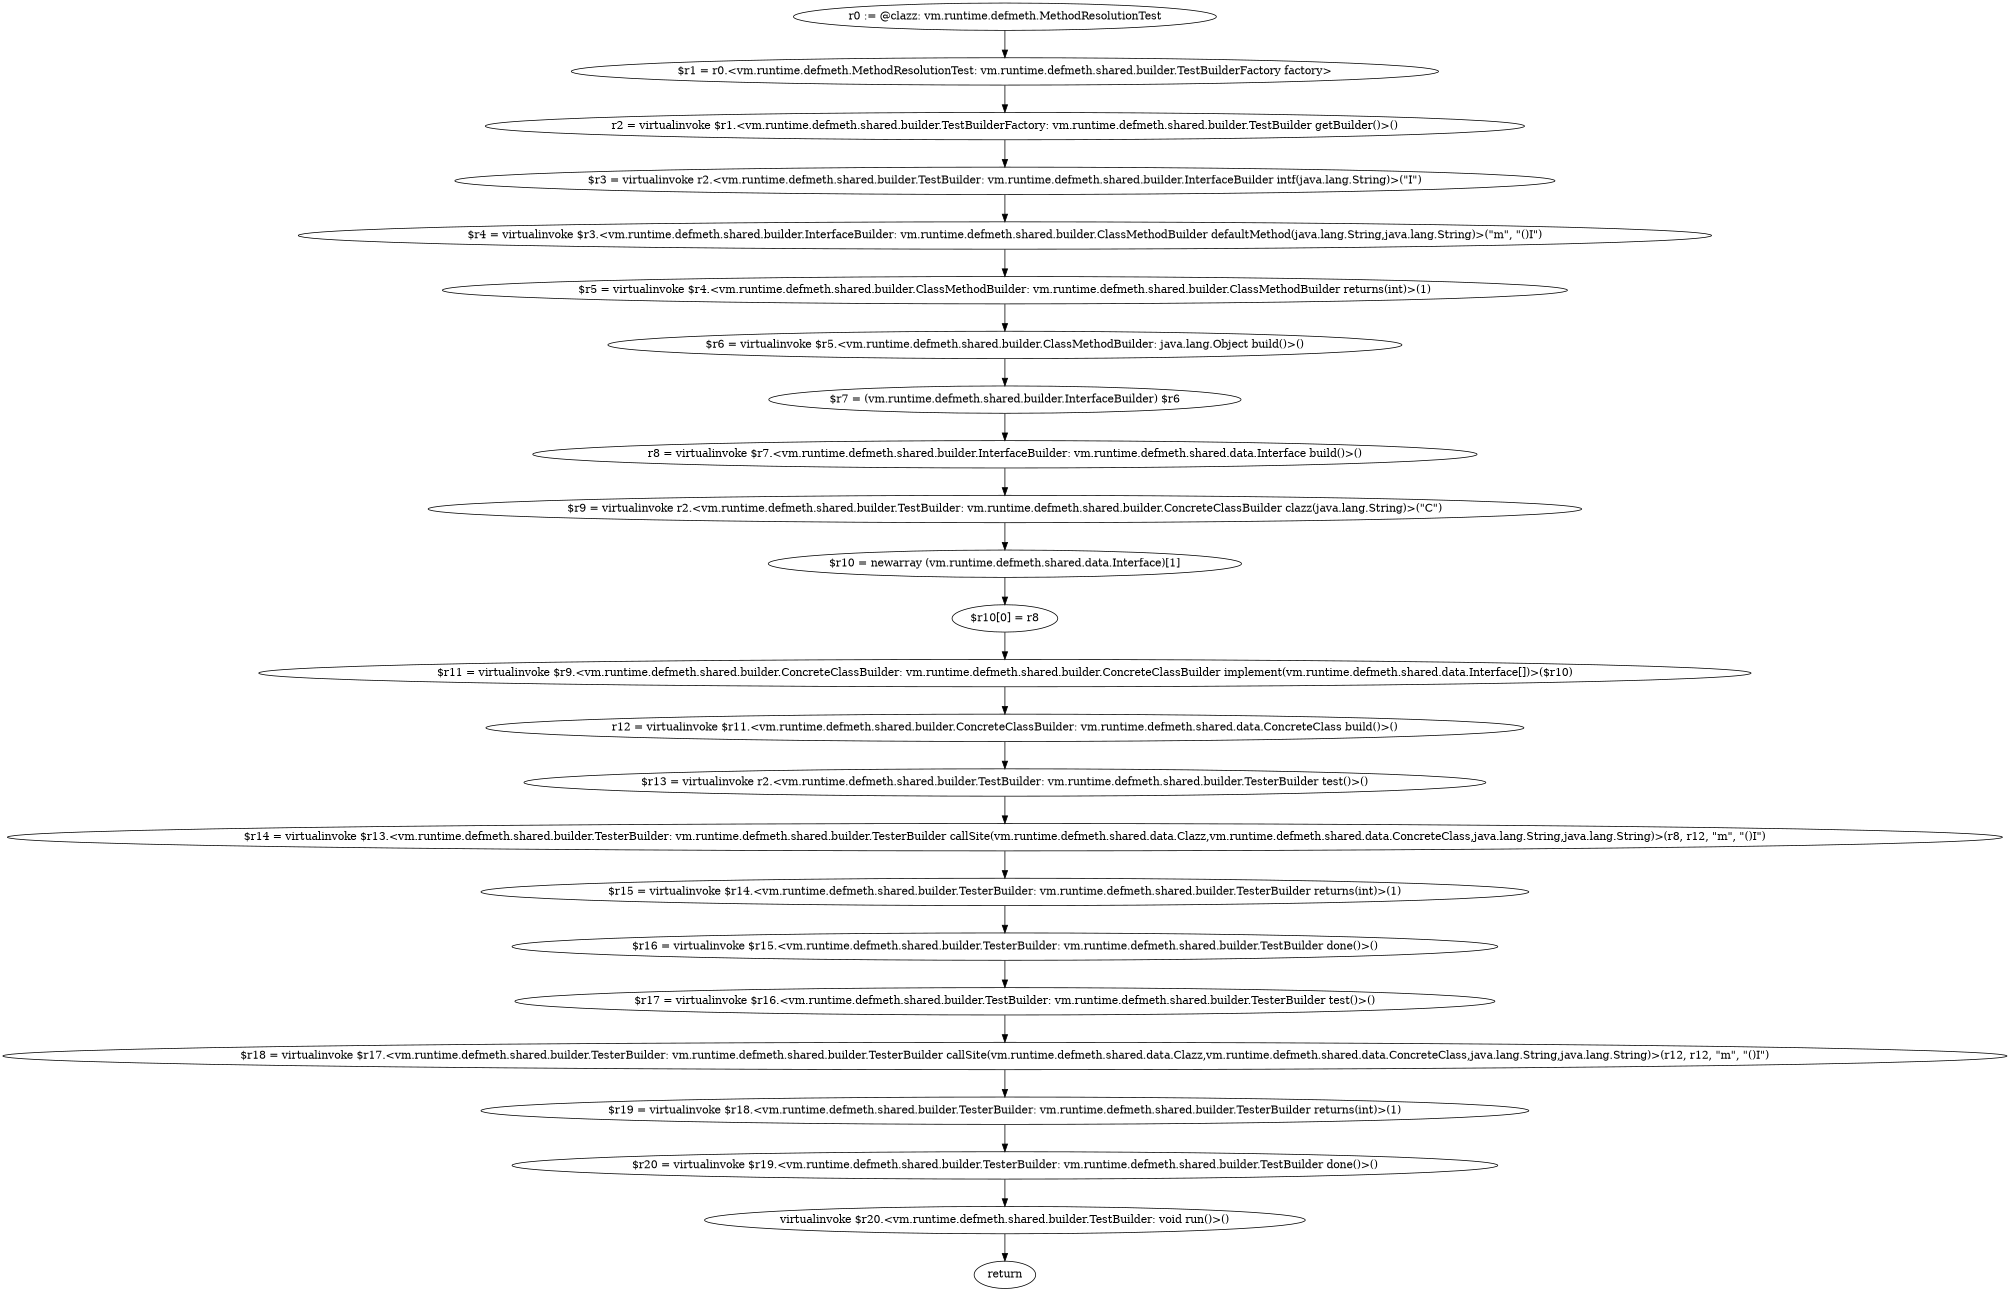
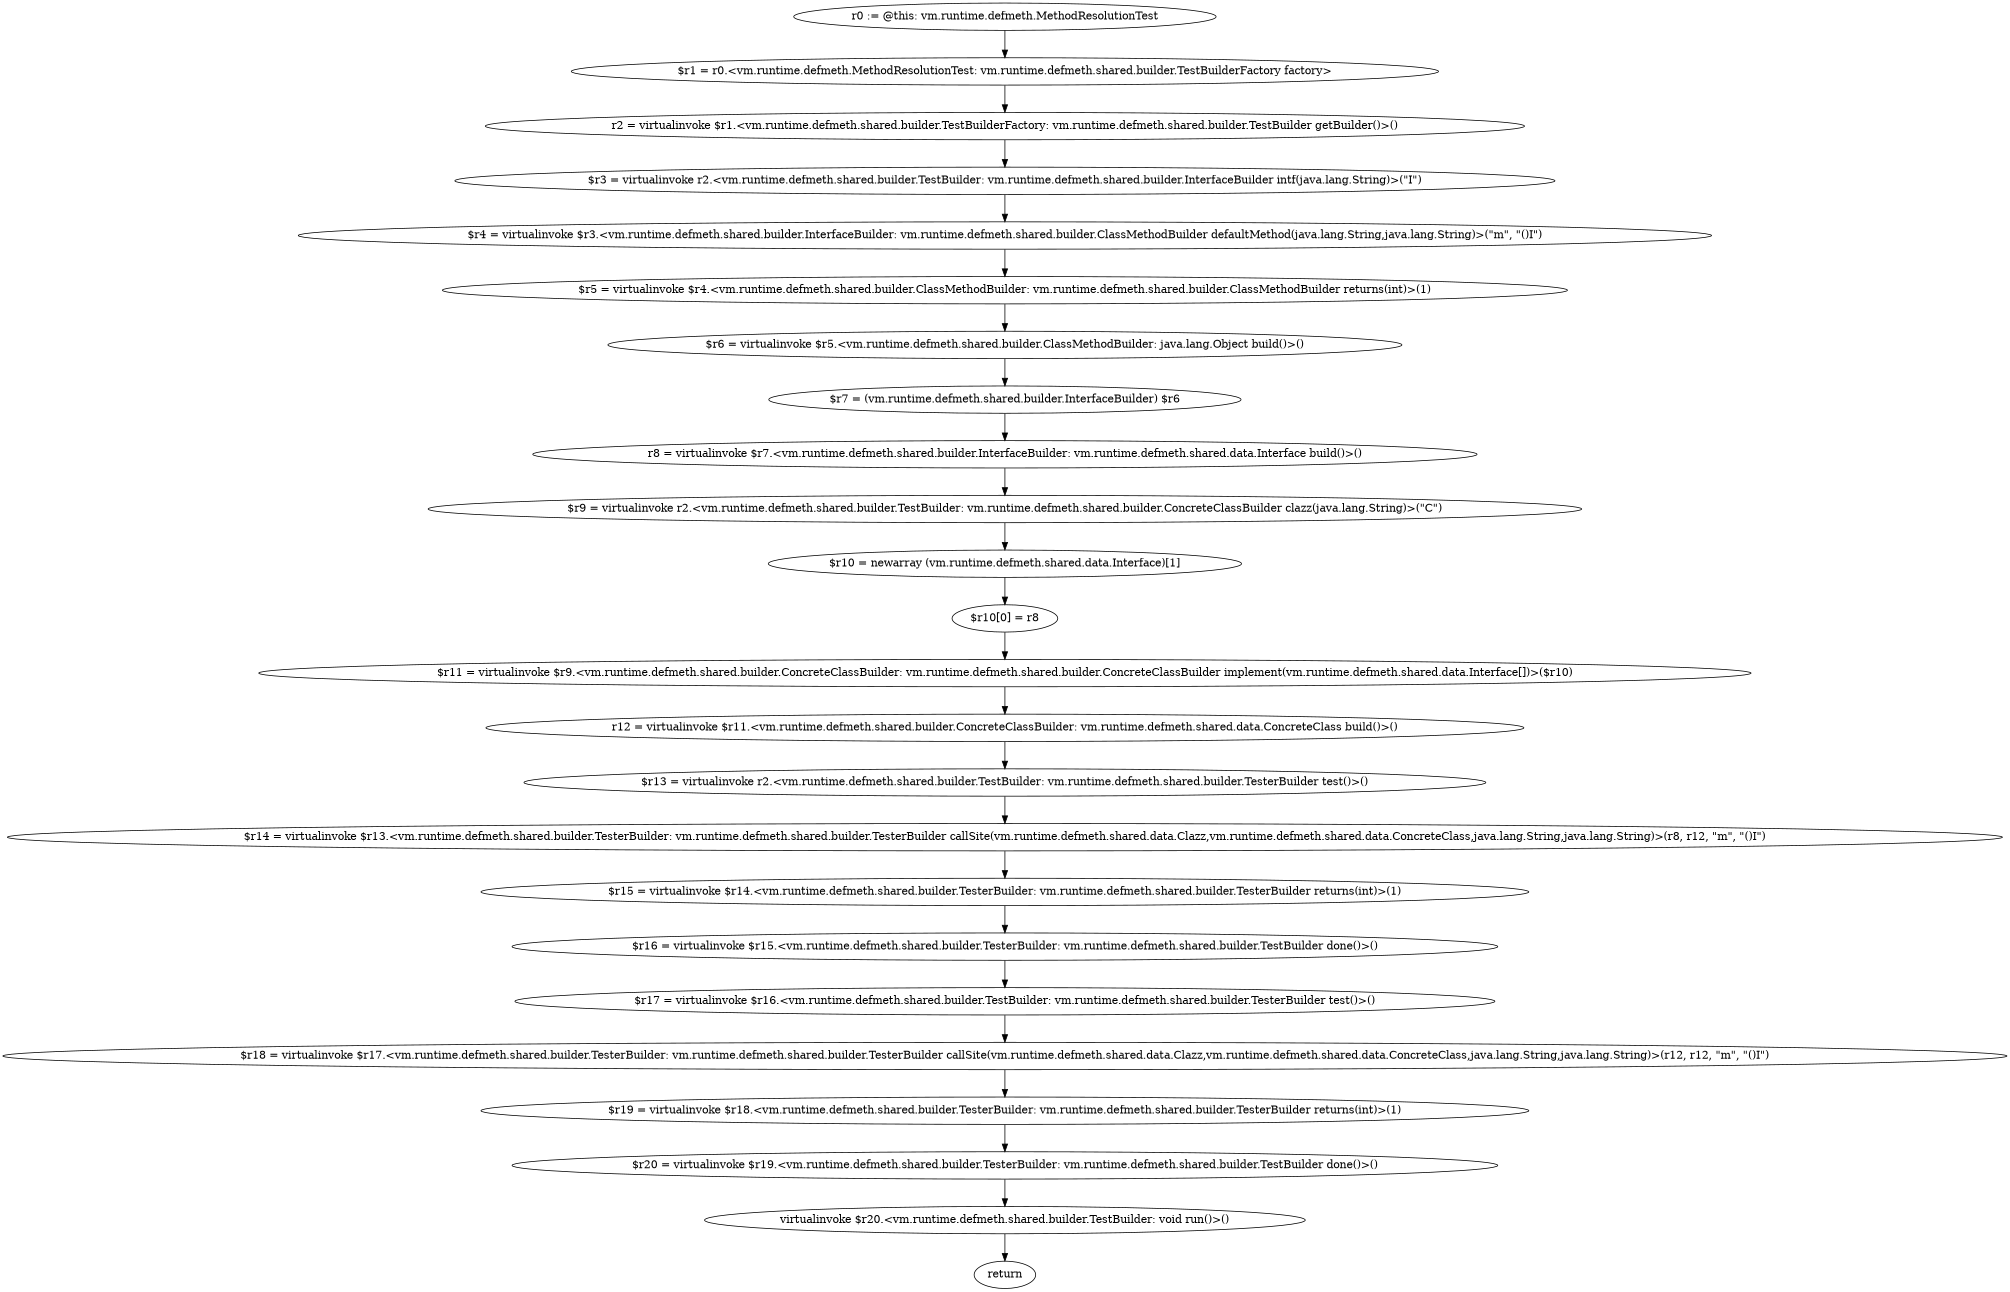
node "r0 := @clazz: vm.runtime.defmeth.MethodResolutionTest": label "r0 := @clazz: vm.runtime.defmeth.MethodResolutionTest" -> "r0 := @this: vm.runtime.defmeth.MethodResolutionTest"
